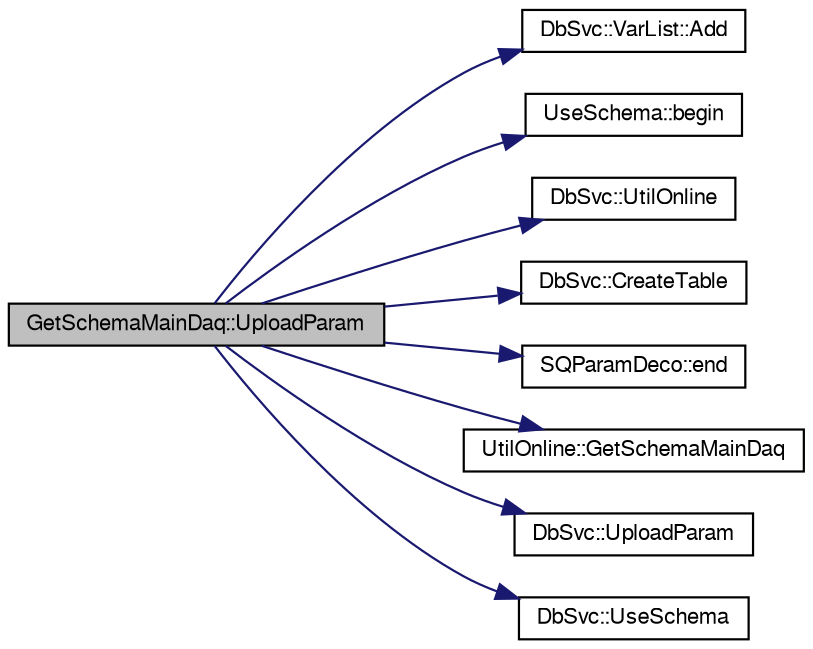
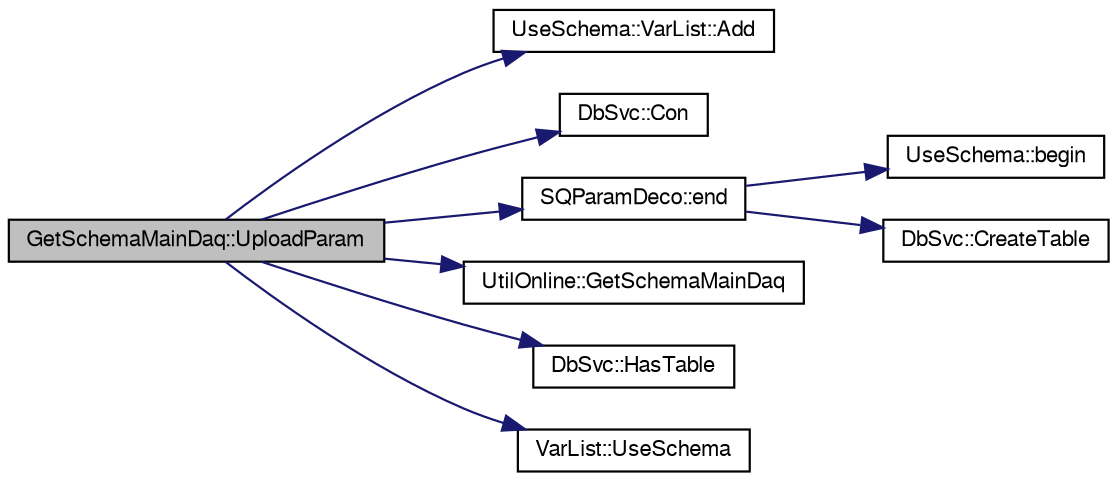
node "DbSvc::VarList::Add": label "DbSvc::VarList::Add" -> "UseSchema::VarList::Add"
node "DbSvc::UtilOnline": label "DbSvc::UtilOnline" -> "DbSvc::Con"
edge "GetSchemaMainDaq::UploadParam" -> "UseSchema::begin": now "SQParamDeco::end" -> "UseSchema::begin"
edge "GetSchemaMainDaq::UploadParam" -> "DbSvc::CreateTable": now "SQParamDeco::end" -> "DbSvc::CreateTable"
node "DbSvc::UploadParam": label "DbSvc::UploadParam" -> "DbSvc::HasTable"
node "DbSvc::UseSchema": label "DbSvc::UseSchema" -> "VarList::UseSchema"
